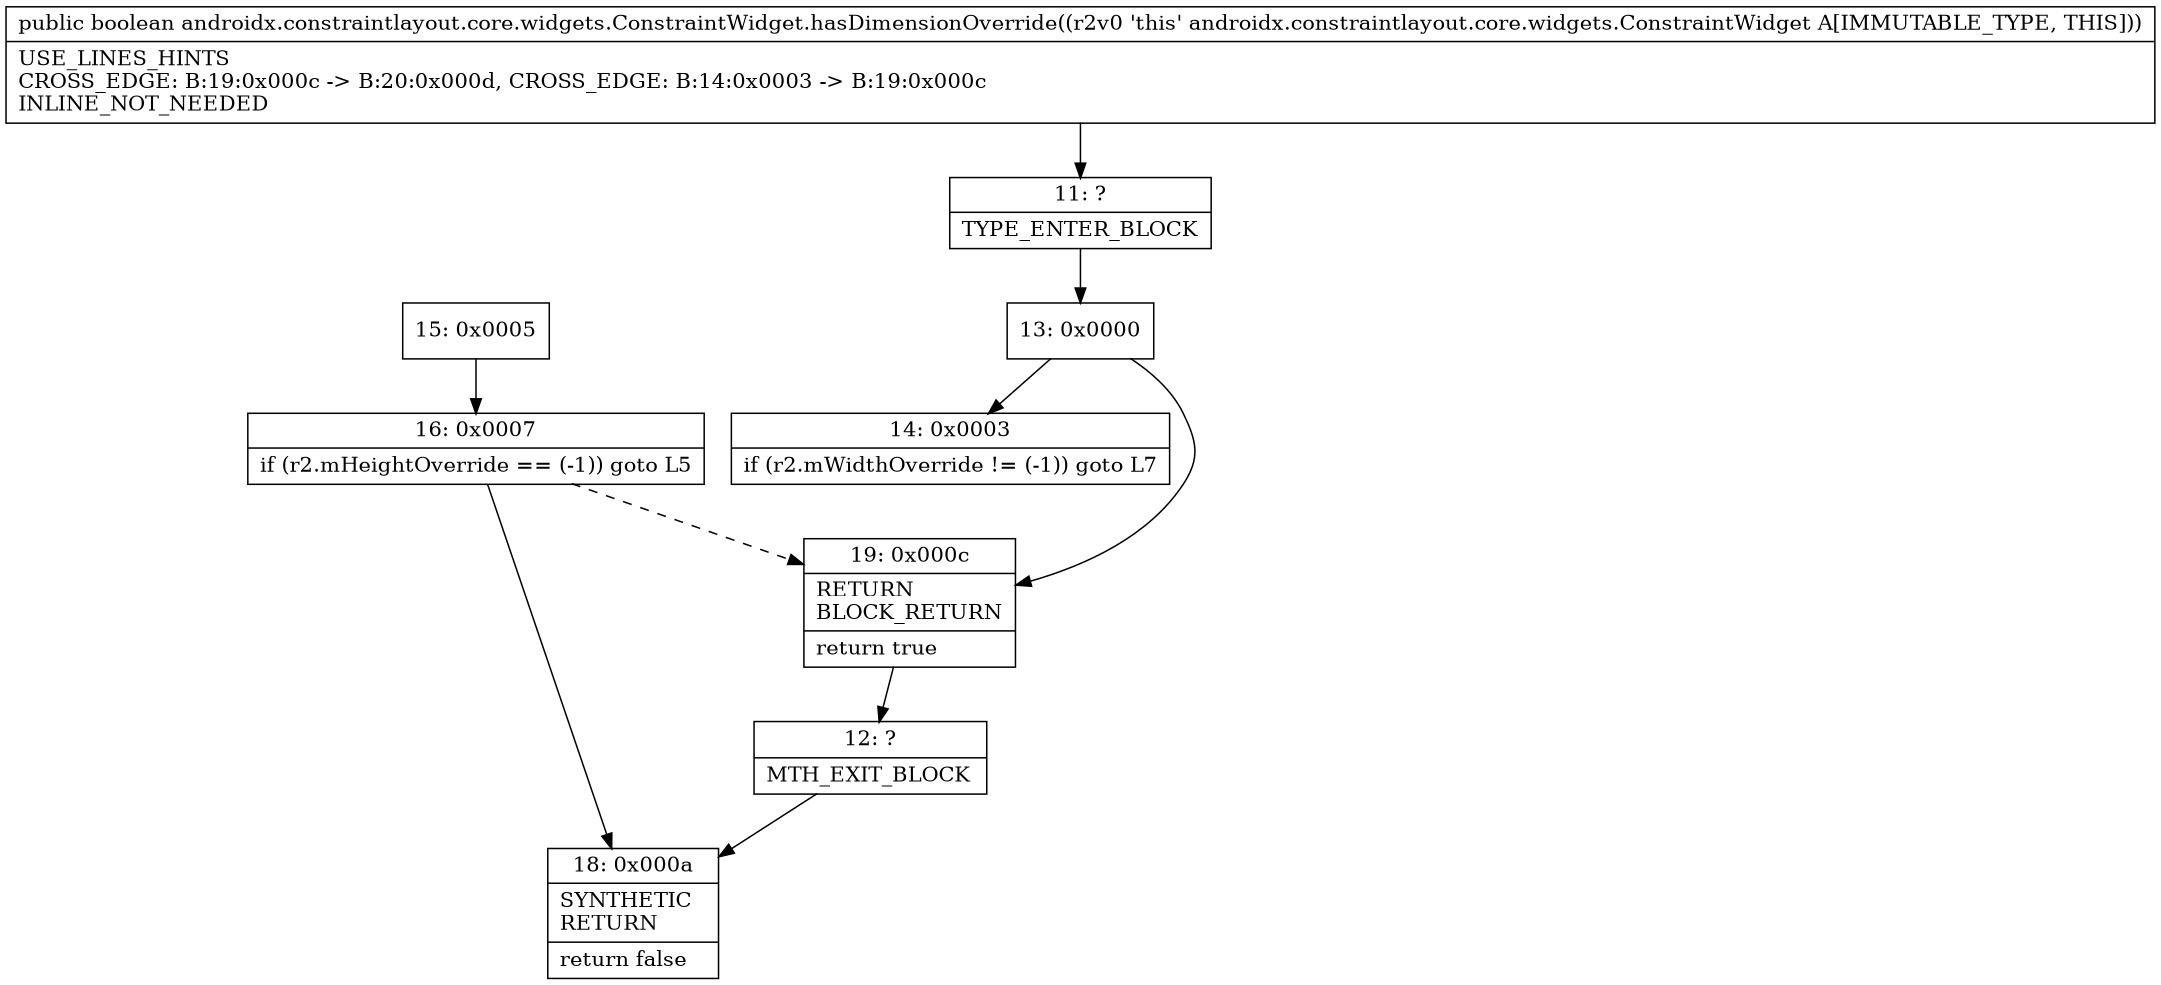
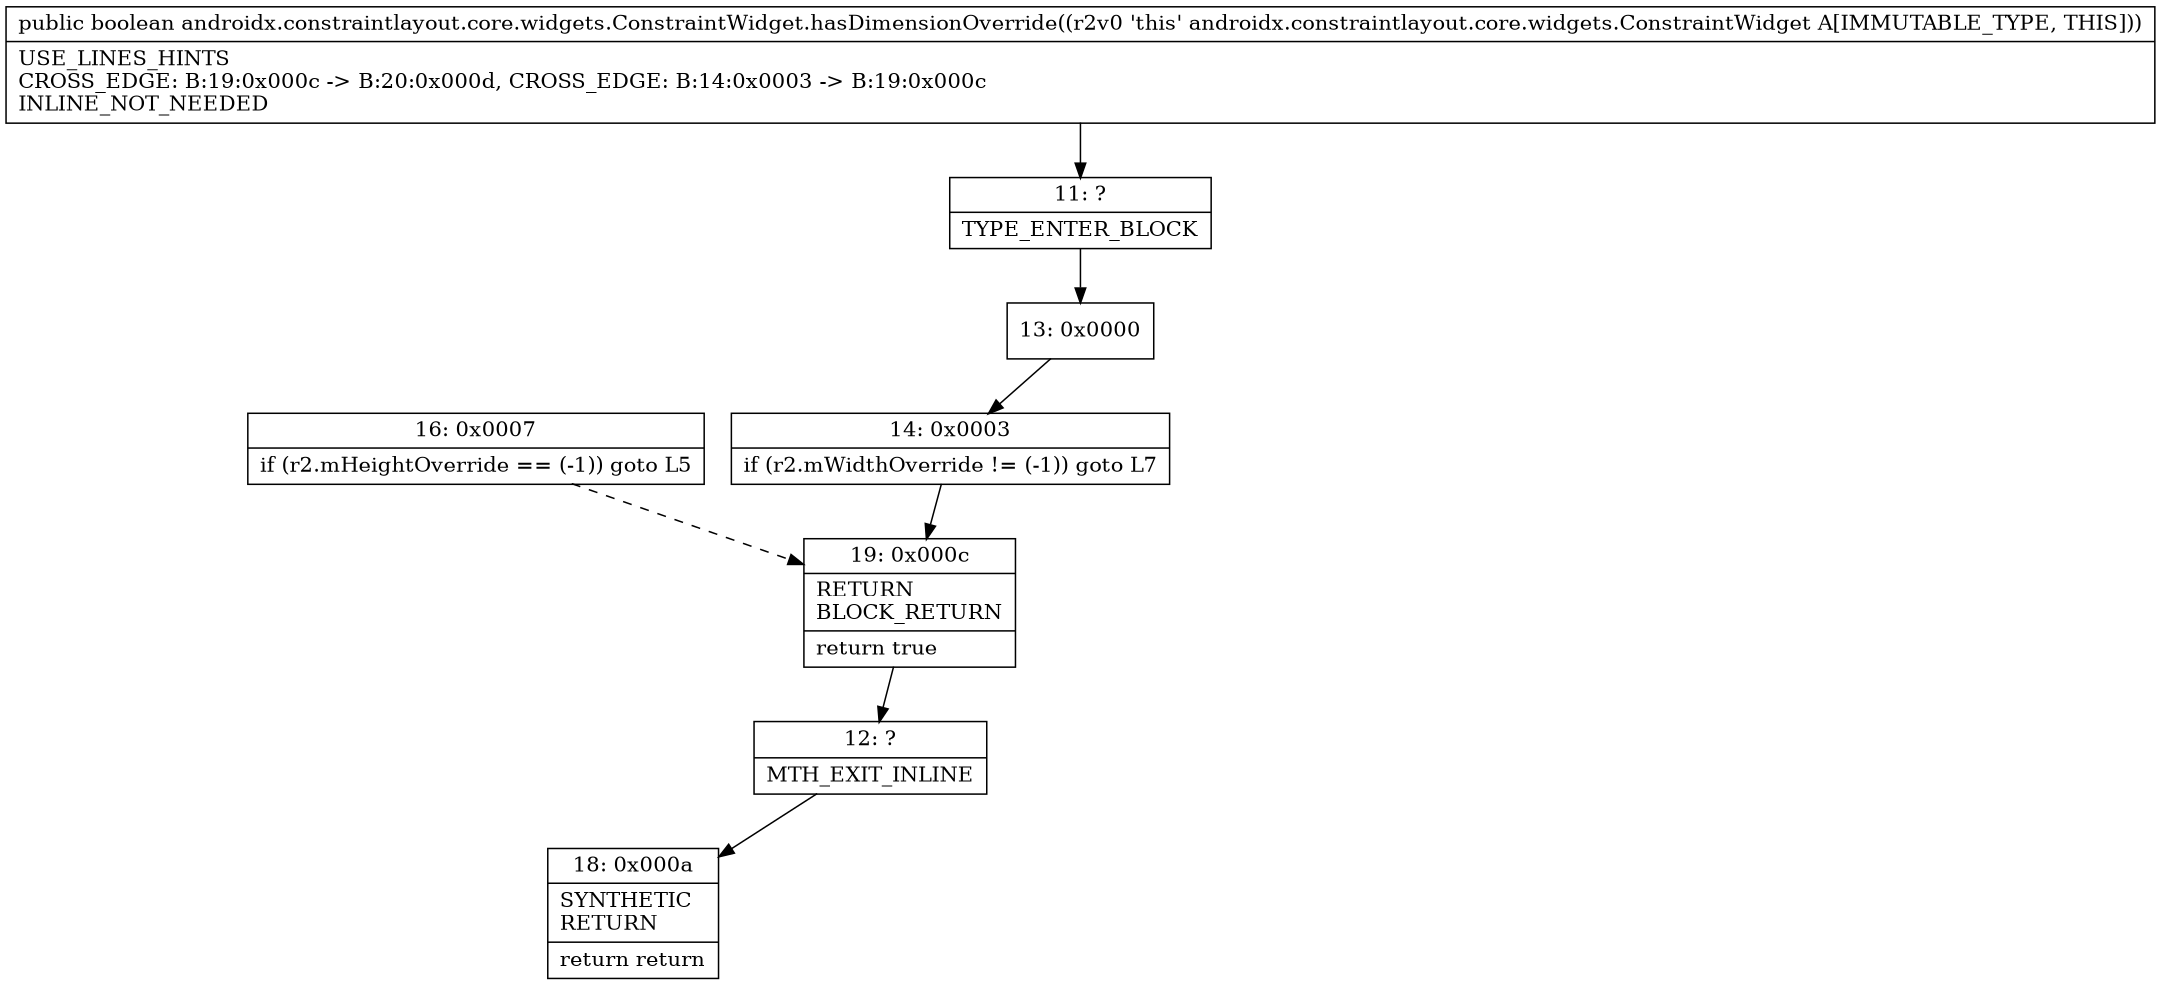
node "15: 0x0005": removed
edge "13: 0x0000" -> "19: 0x000c": now "14: 0x0003" -> "19: 0x000c"
edge "16: 0x0007" -> "18: 0x000a": removed
node "12: ?": text "MTH_EXIT_BLOCK" -> "MTH_EXIT_INLINE"
node "18: 0x000a": text "return false" -> "return return"
